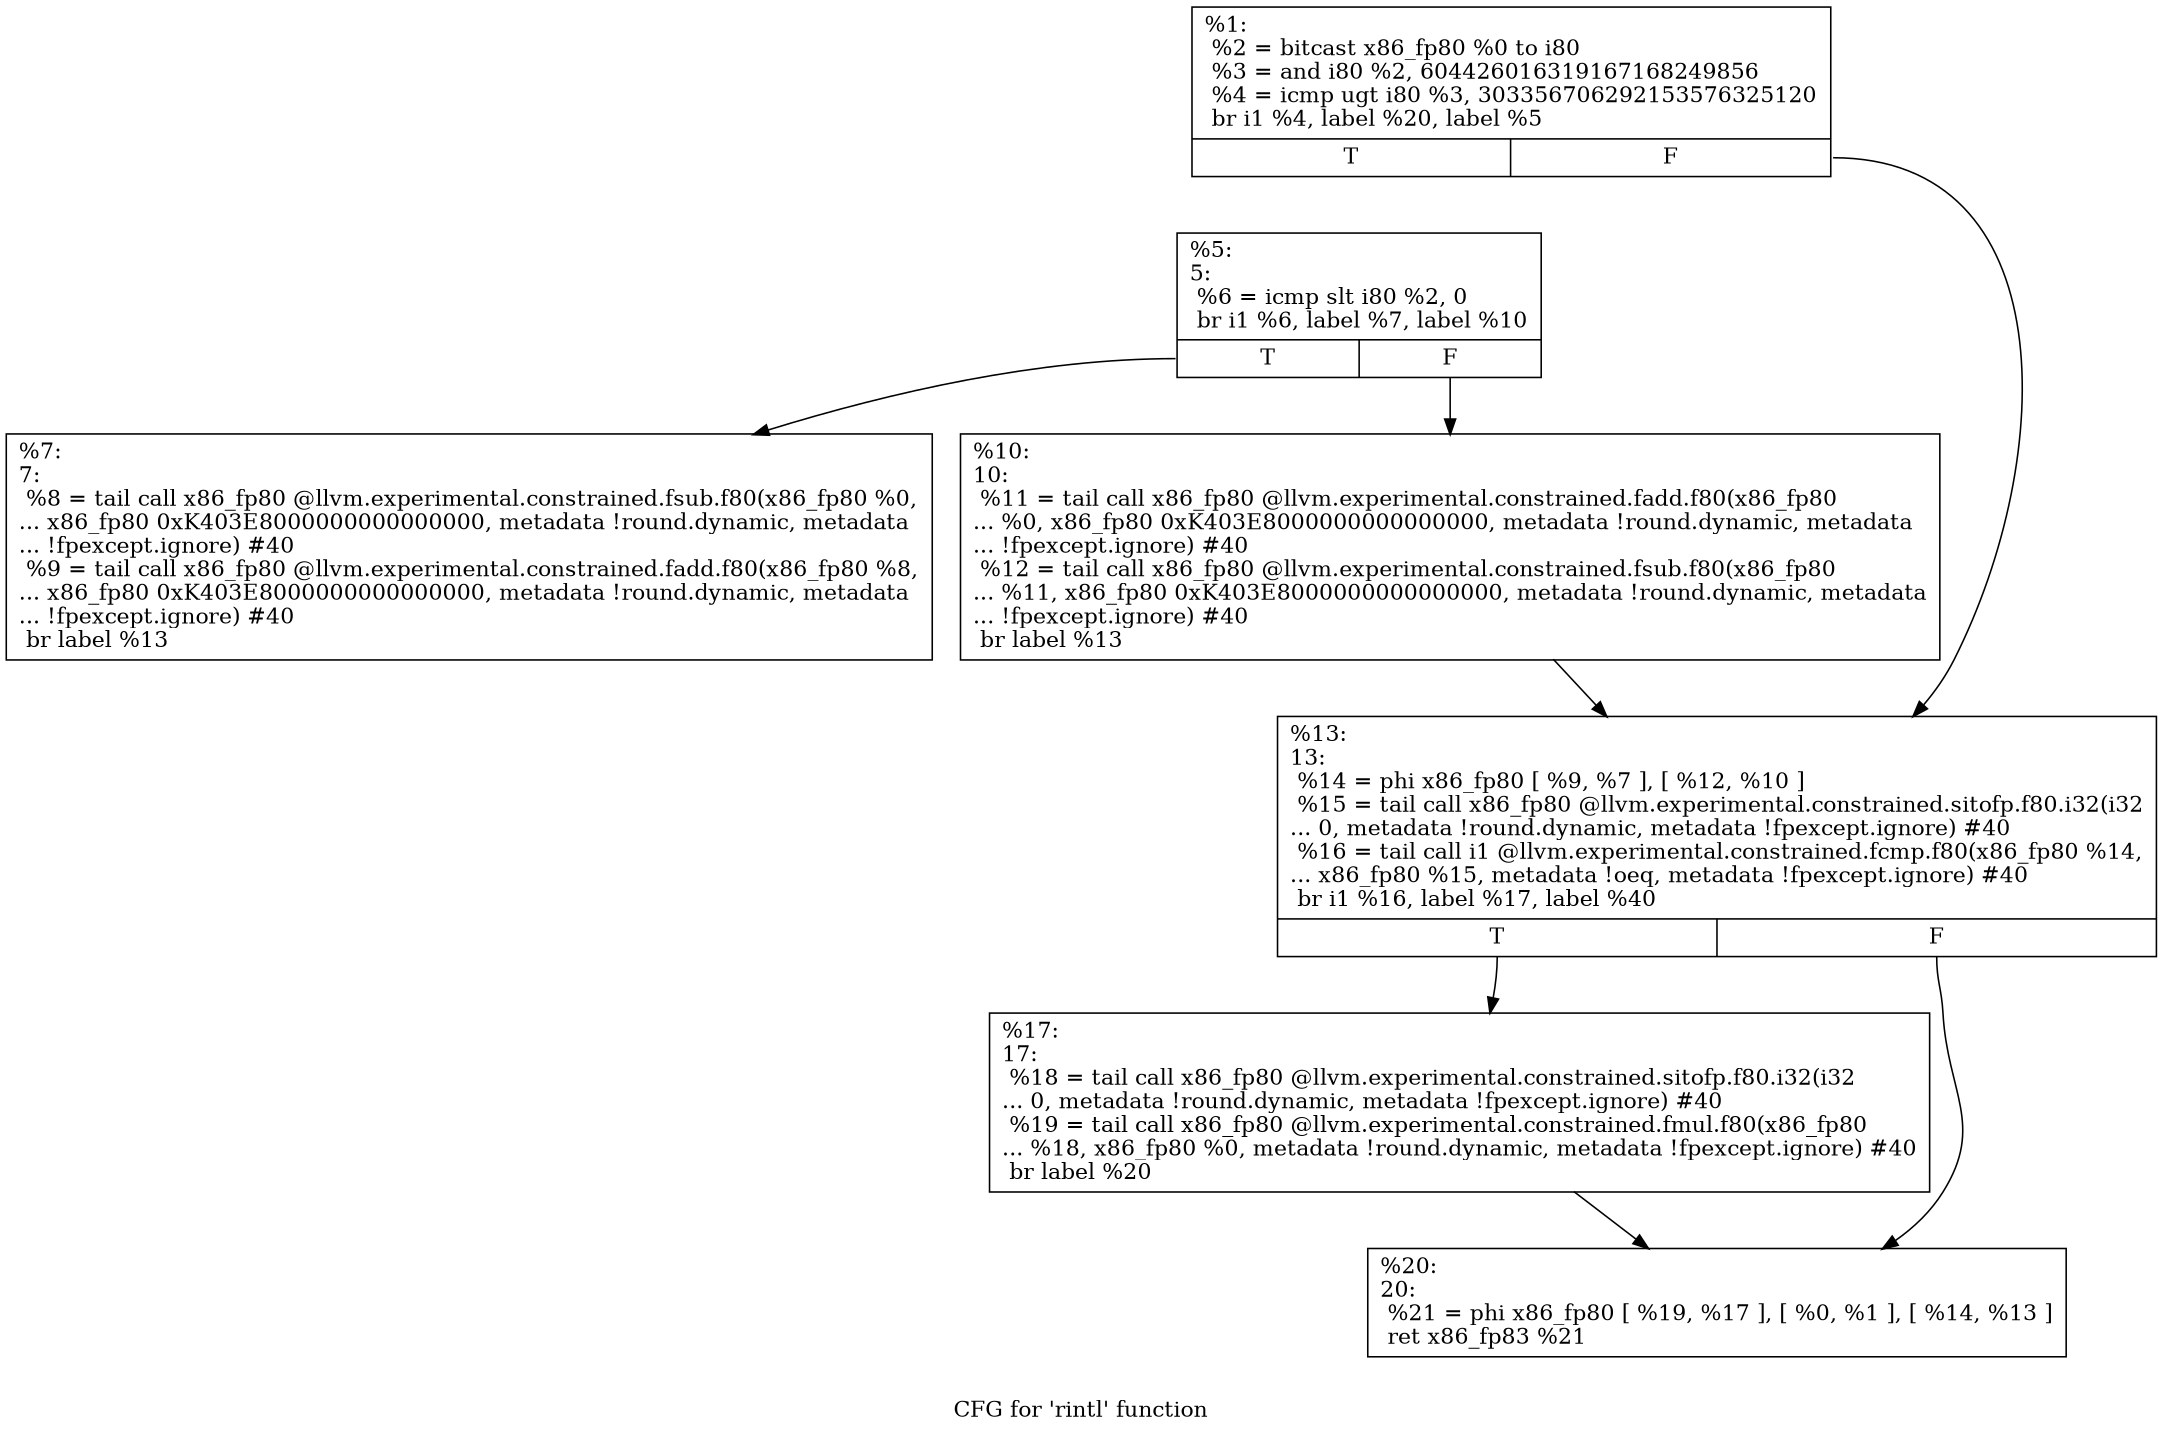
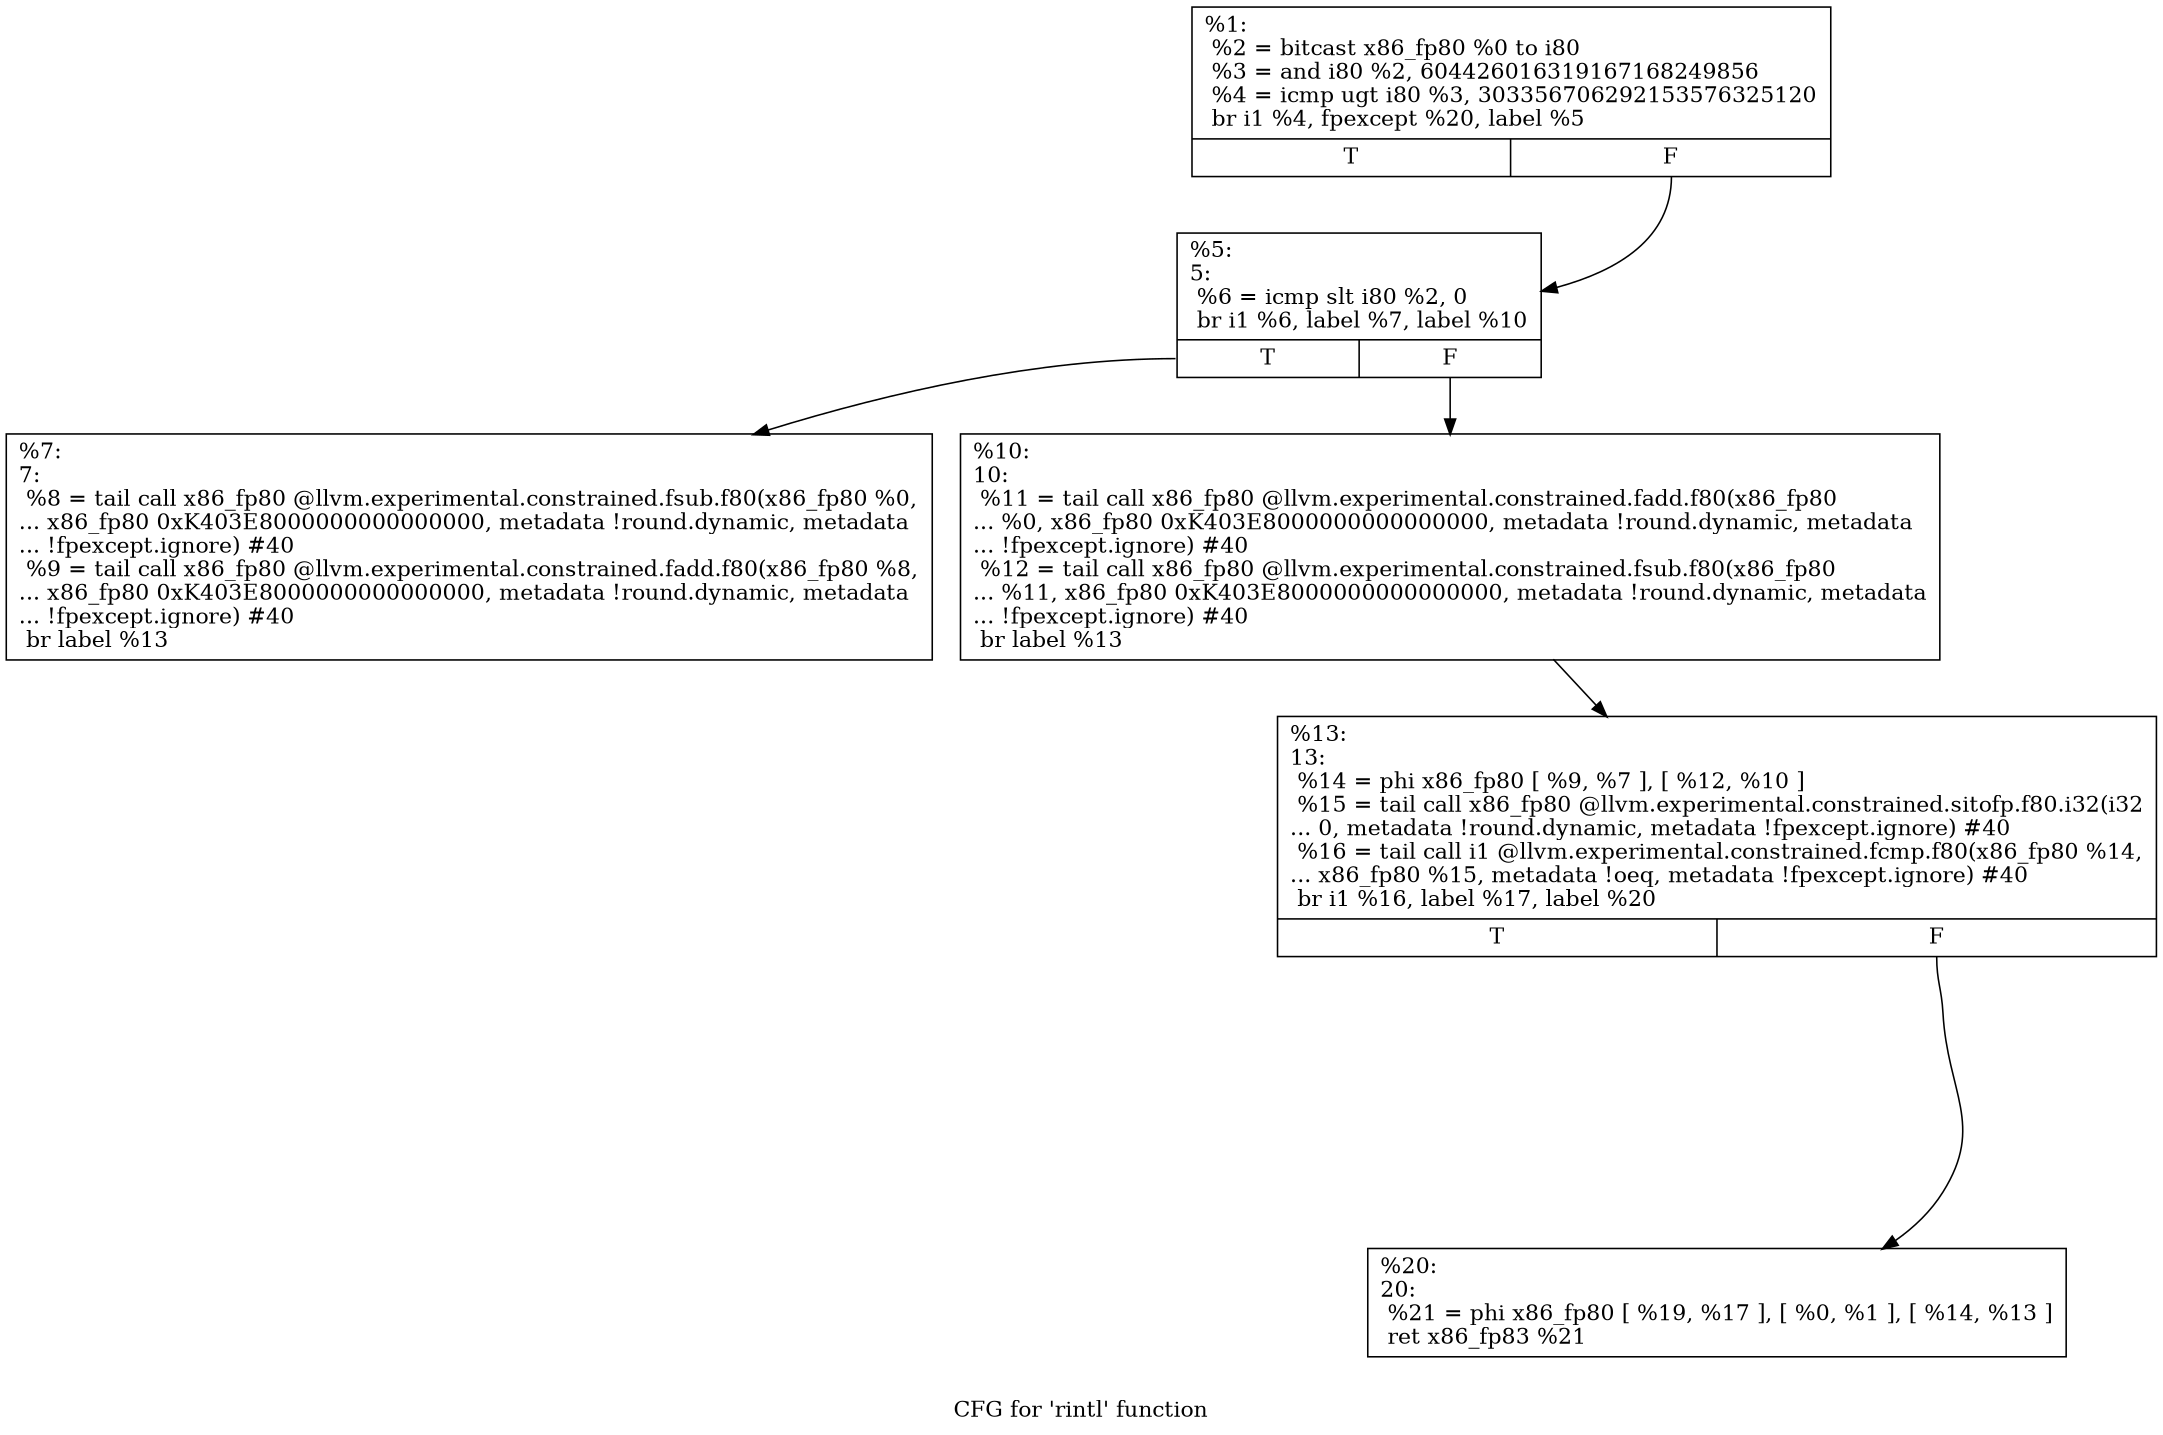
node "%1:": text "br i1 %4, label %20, label %5" -> "br i1 %4, fpexcept %20, label %5"
edge "%1:" -> "%13:": now "%1:" -> "%5:"
node "%13:": text "br i1 %16, label %17, label %40" -> "br i1 %16, label %17, label %20"
node "%17:": removed
